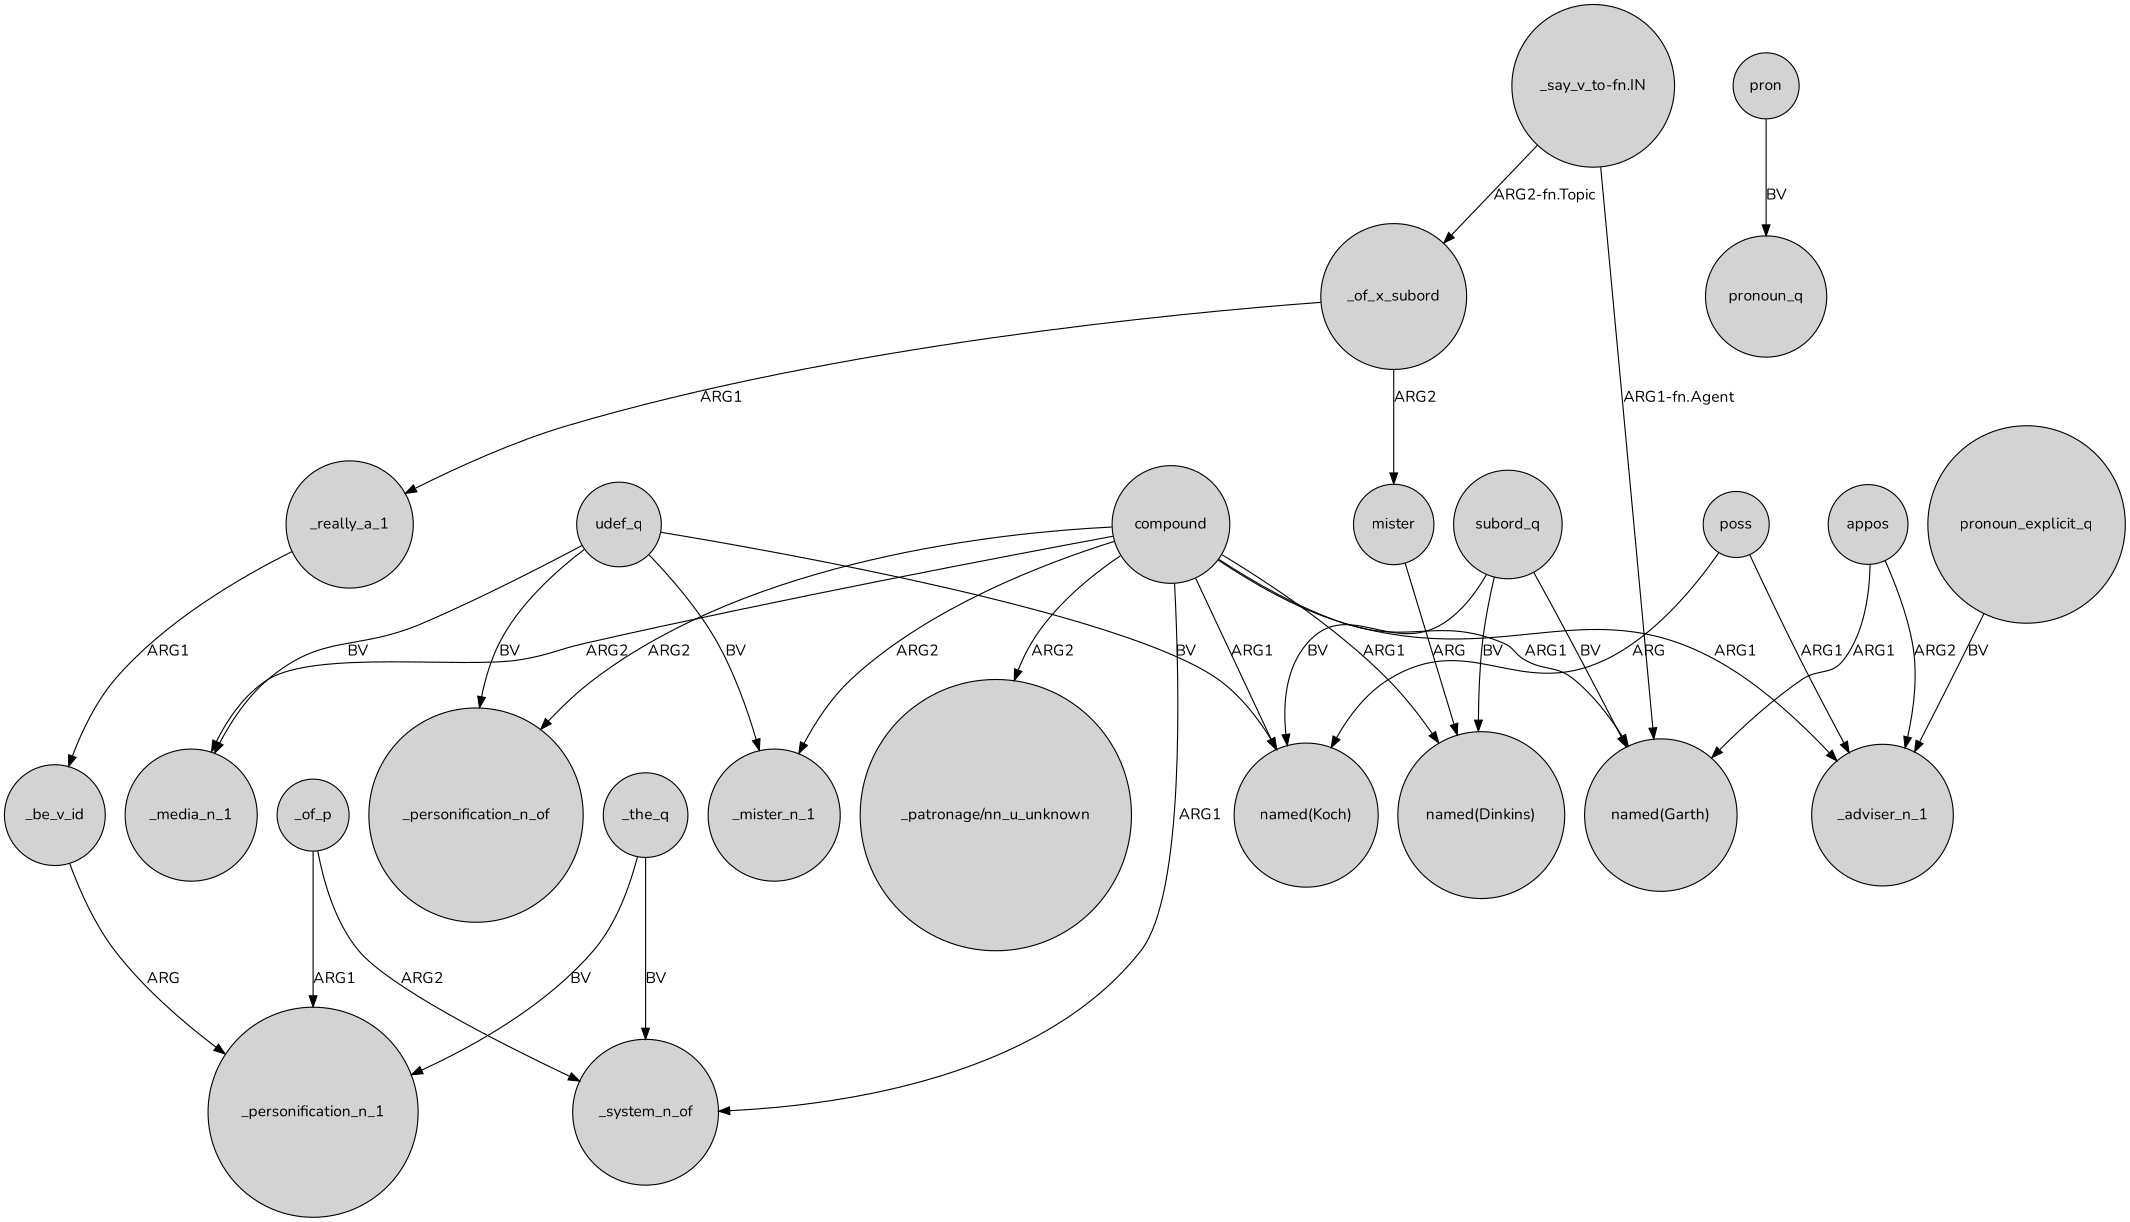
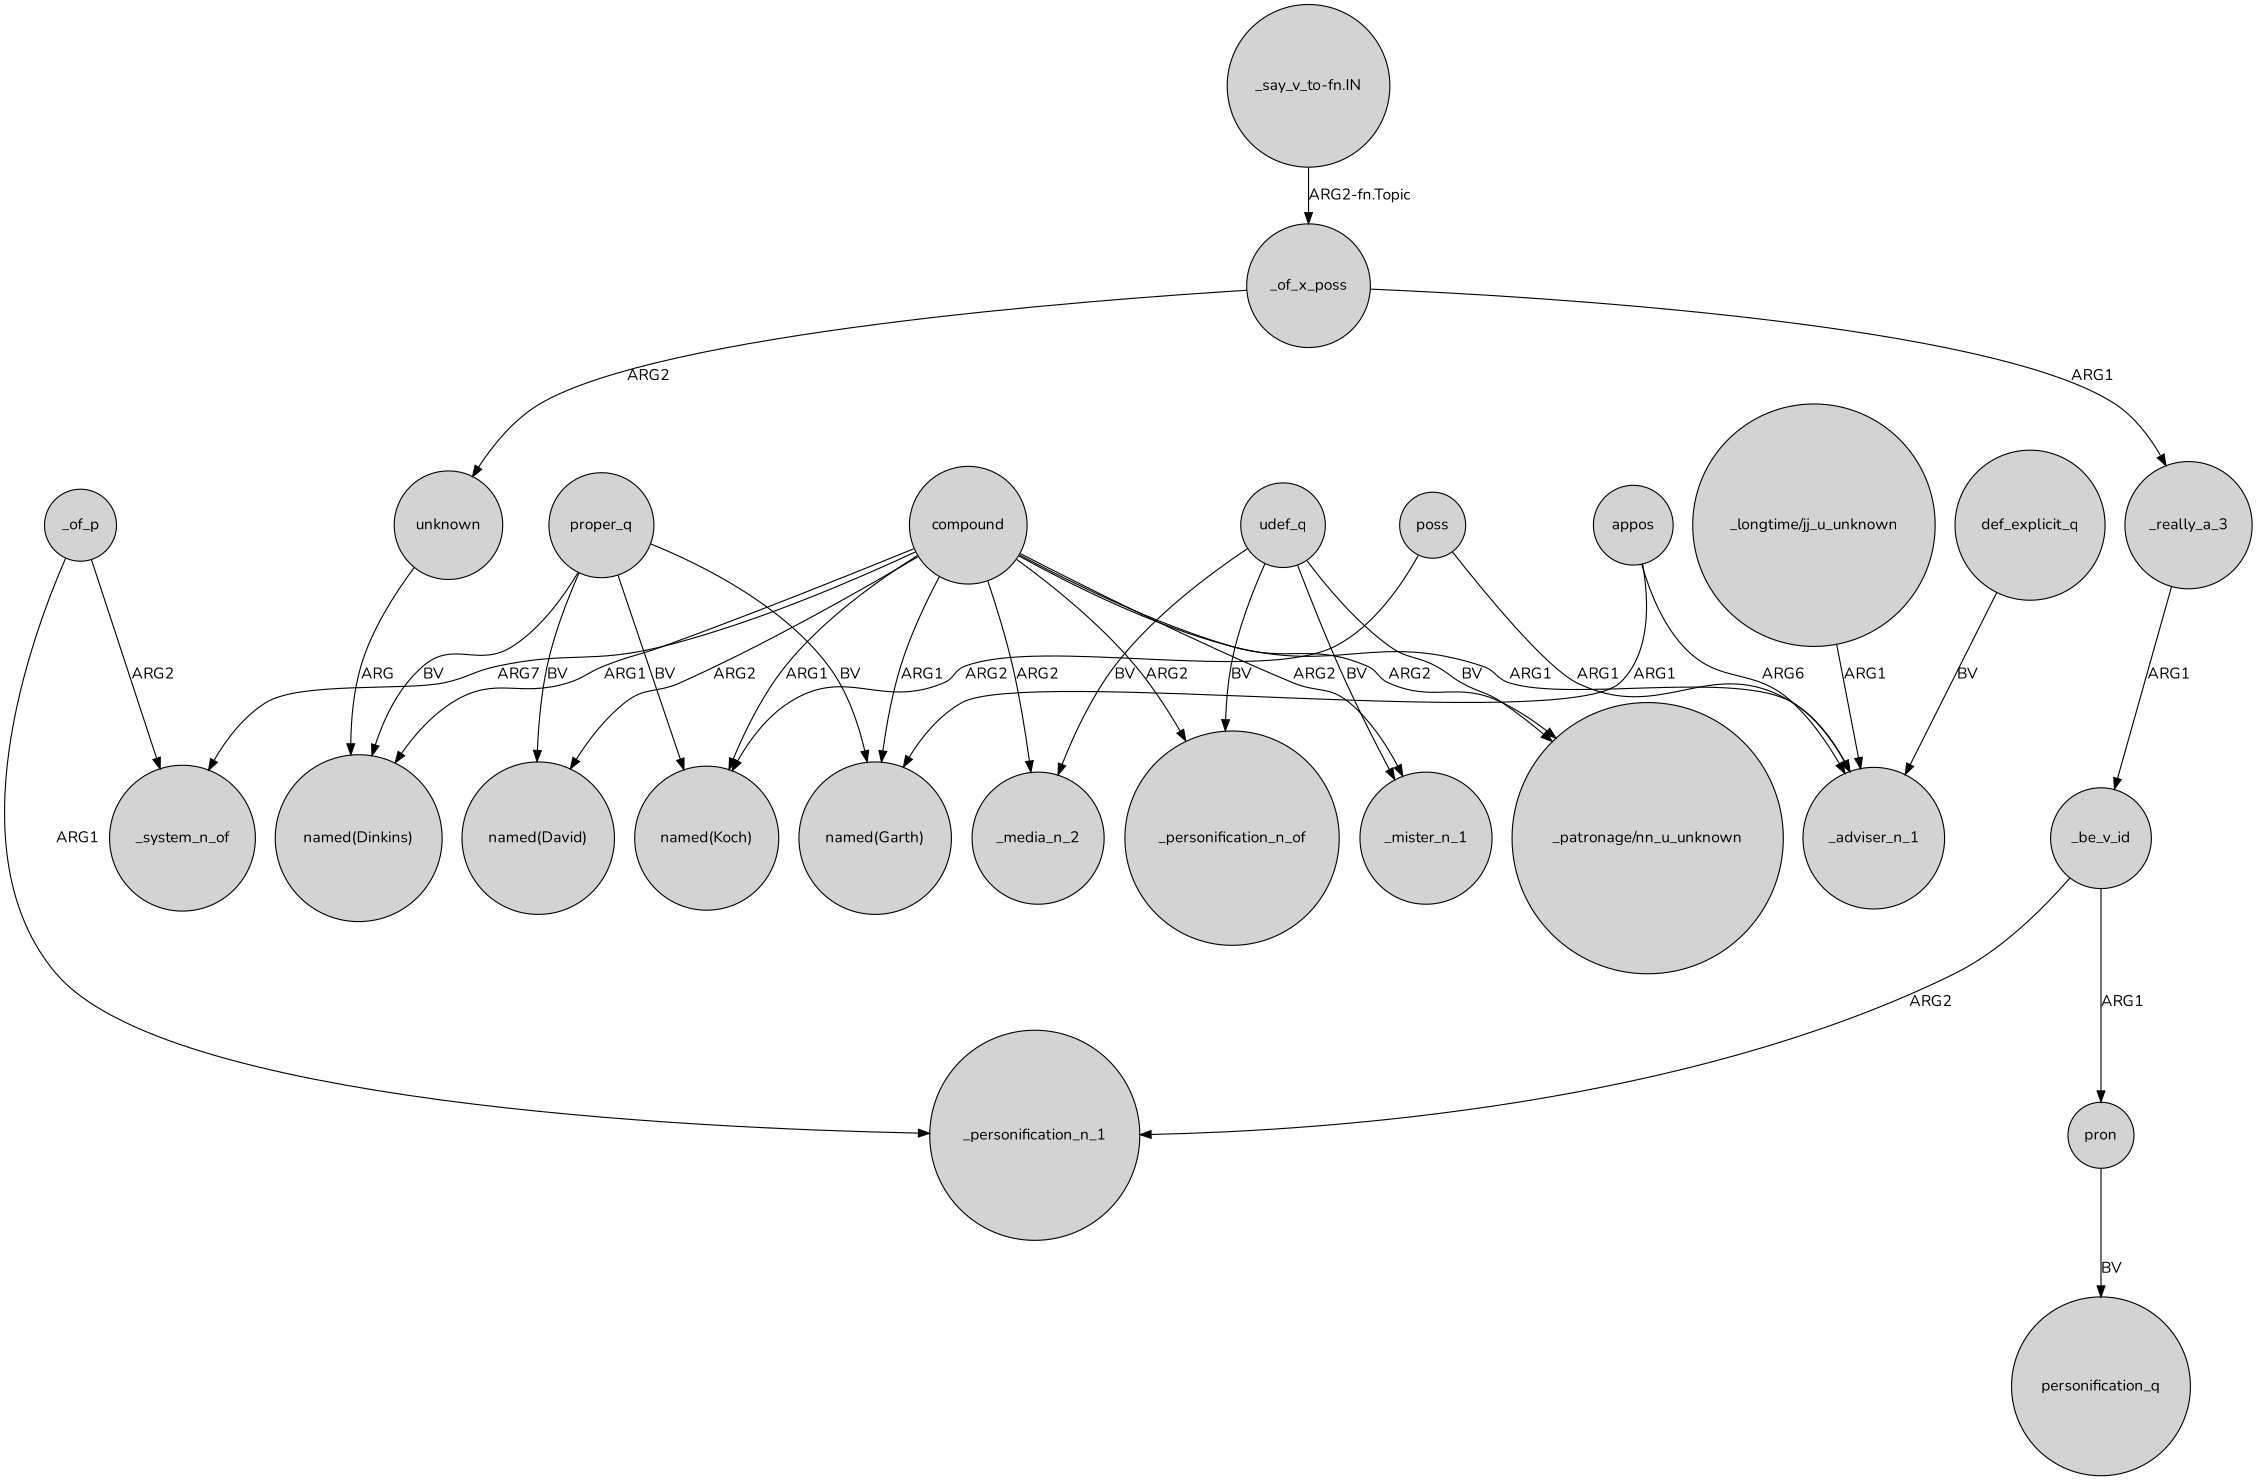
node "_of_x_subord": label "_of_x_subord" -> "_of_x_poss"
node "pronoun_q": label "pronoun_q" -> "personification_q"
edge "_say_v_to-fn.IN" -> "named(Garth)": removed, label "ARG1-fn.Agent"
node "_really_a_1": label "_really_a_1" -> "_really_a_3"
node "mister": label "mister" -> "unknown"
node "subord_q": label "subord_q" -> "proper_q"
node "pronoun_explicit_q": label "pronoun_explicit_q" -> "def_explicit_q"
node "_longtime/jj_u_unknown": added
edge "udef_q" -> "named(Koch)": now "udef_q" -> "_patronage/nn_u_unknown"
edge "poss" -> "named(Koch)": label "ARG" -> "ARG2"
edge "appos" -> "_adviser_n_1": label "ARG2" -> "ARG6"
node "_media_n_1": label "_media_n_1" -> "_media_n_2"
node "_the_q": removed
edge "compound" -> "_system_n_of": label "ARG1" -> "ARG7"
node "named(David)": added
edge "_be_v_id" -> "_personification_n_1": label "ARG" -> "ARG2"
edge "_be_v_id" -> "pron": added, label "ARG1"
